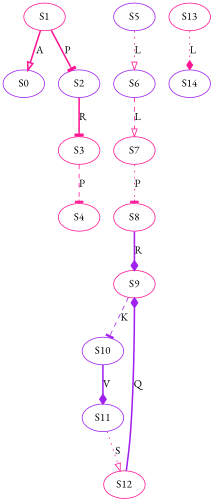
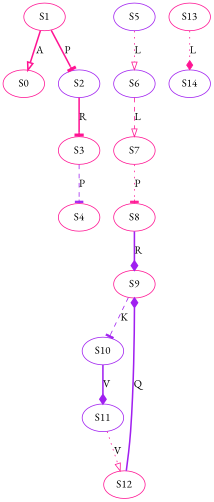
node "S0": color purple -> deeppink
edge "S3" -> "S4": color deeppink -> purple
edge "S11" -> "S12": label "S" -> "V"
